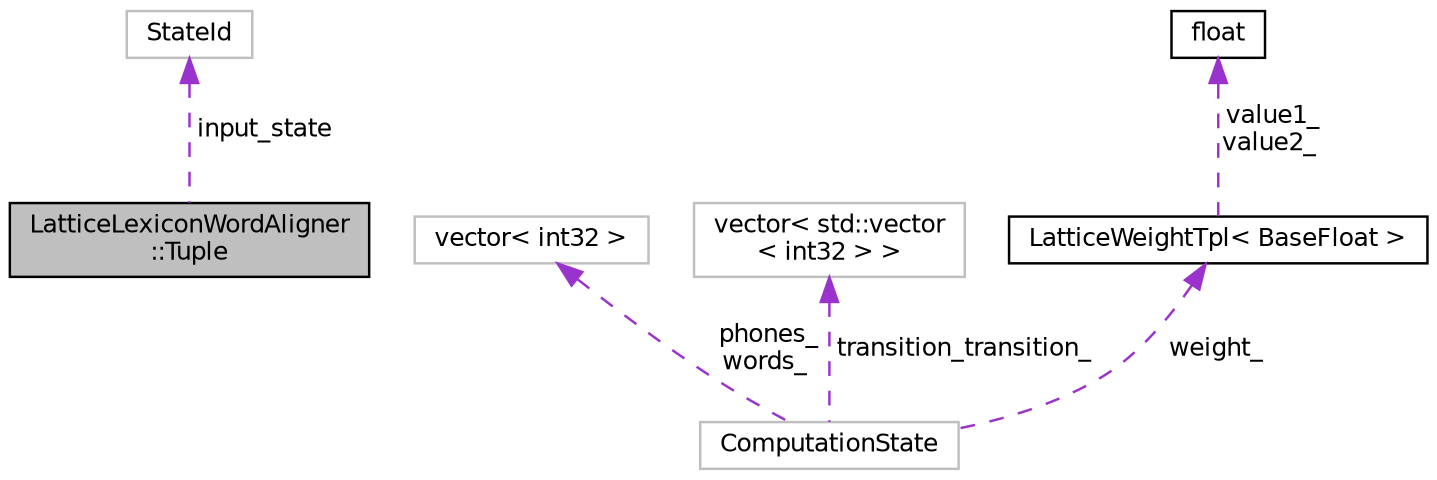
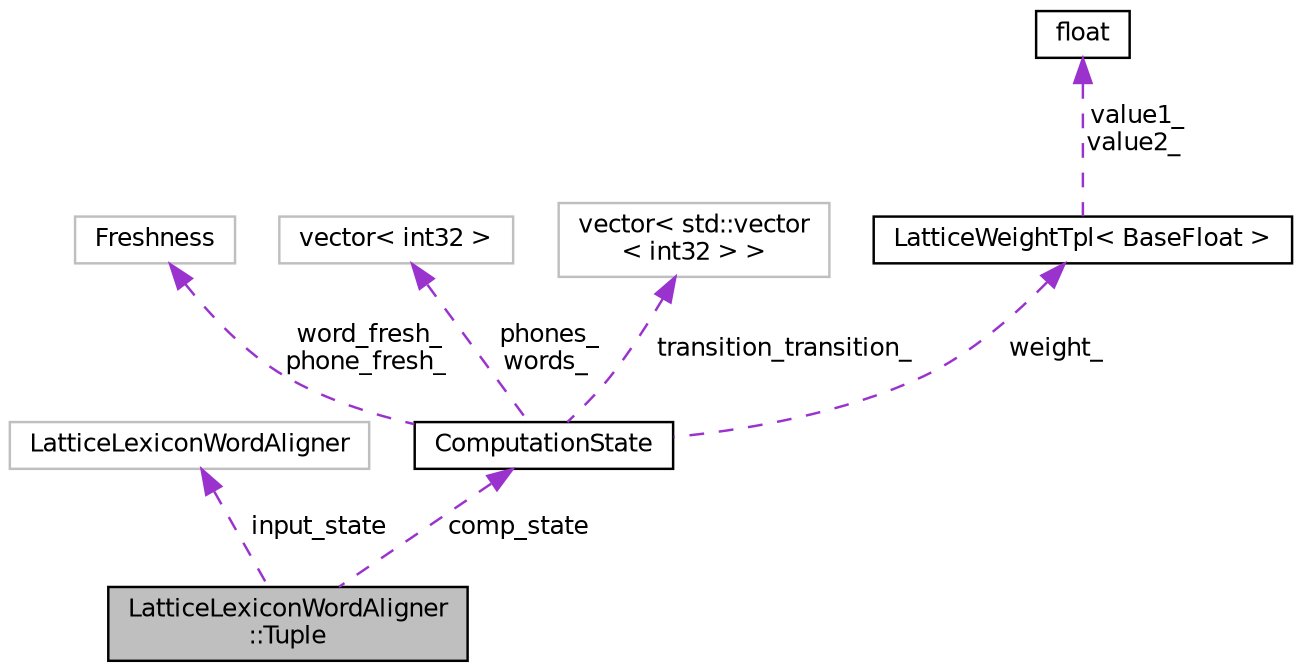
node "StateId": label "StateId" -> "LatticeLexiconWordAligner"
node "Freshness": added
node "ComputationState": color grey75 -> black
edge "LatticeLexiconWordAligner ::Tuple" -> "ComputationState": added, label "comp_state"
